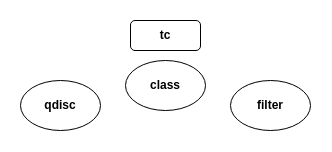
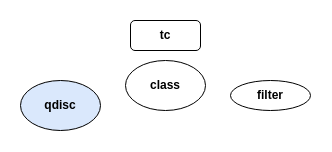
node "qdisc": fillcolor #ffffff -> #dae8fc
node "filter": size 80x50 -> 80x30
